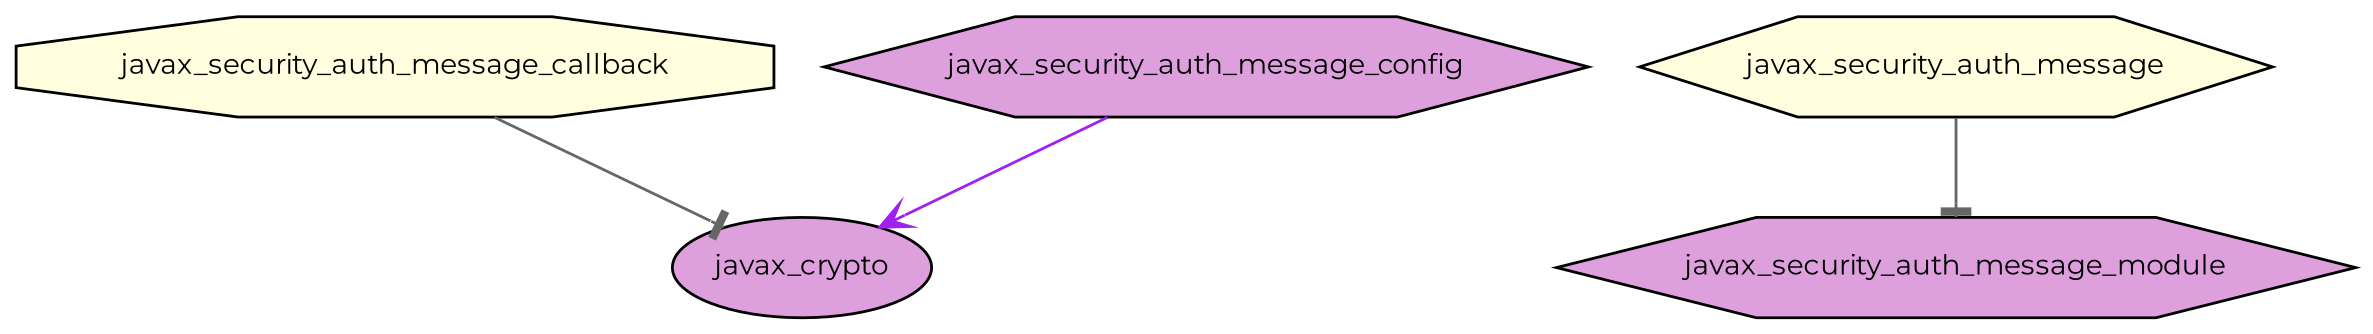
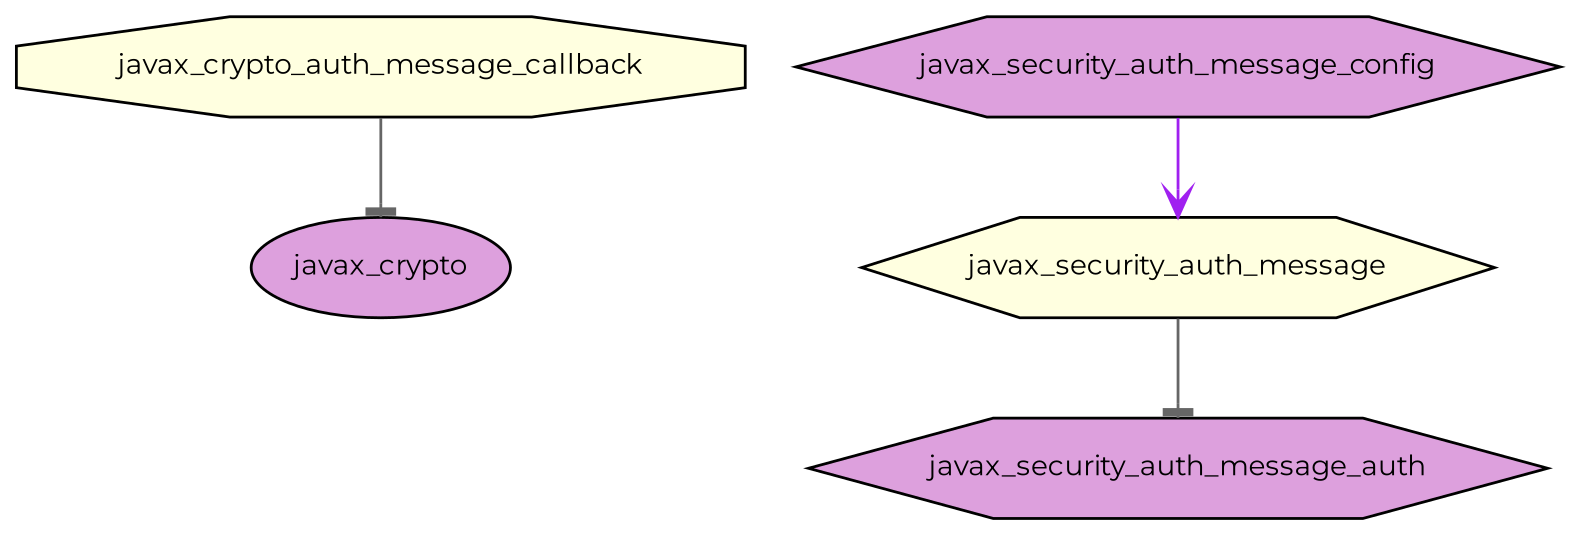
node "javax_security_auth_message_callback": label "javax_security_auth_message_callback" -> "javax_crypto_auth_message_callback"
edge "javax_security_auth_message_config" -> "javax_crypto": now "javax_security_auth_message_config" -> "javax_security_auth_message"
node "javax_security_auth_message_module": label "javax_security_auth_message_module" -> "javax_security_auth_message_auth"
